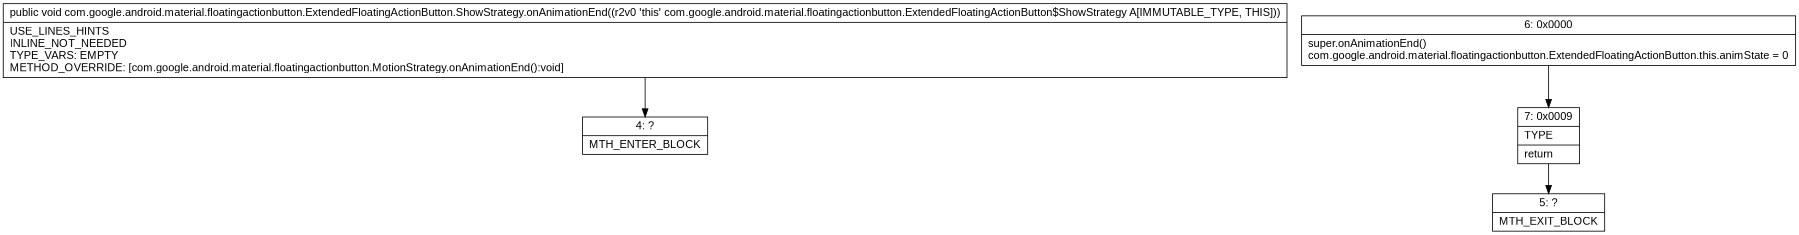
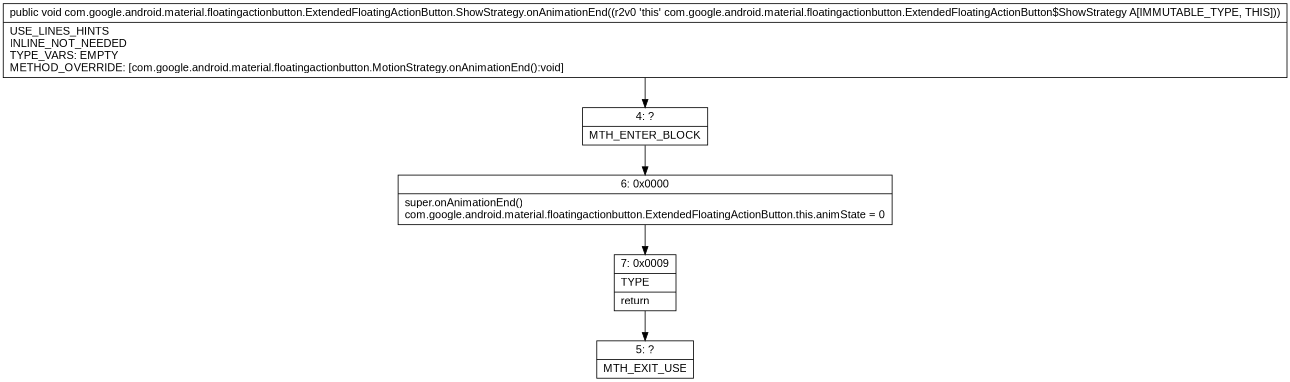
edge "4: ?" -> "6: 0x0000": added
node "5: ?": text "MTH_EXIT_BLOCK" -> "MTH_EXIT_USE"
